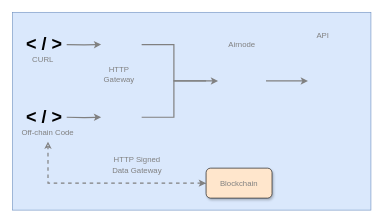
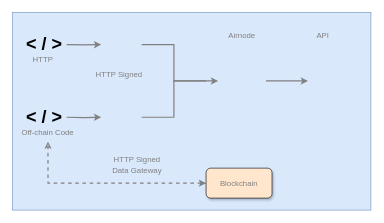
node "Airnode": moved (242, 45) -> (242, 36)
node "CURL": label "CURL" -> "HTTP"
node "HTTP Gateway": label "HTTP Gateway" -> "HTTP Signed"
